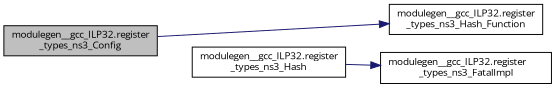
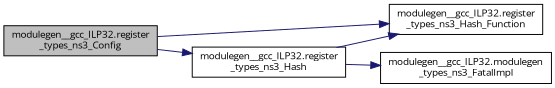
edge "modulegen__gcc_ILP32.register _types_ns3_Hash" -> "modulegen__gcc_ILP32.register _types_ns3_Hash_Function": added
edge "modulegen__gcc_ILP32.register _types_ns3_Config" -> "modulegen__gcc_ILP32.register _types_ns3_Hash": added
node "modulegen__gcc_ILP32.register _types_ns3_FatalImpl": label "modulegen__gcc_ILP32.register _types_ns3_FatalImpl" -> "modulegen__gcc_ILP32.modulegen _types_ns3_FatalImpl"
